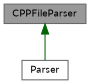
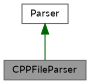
edge "Parser" -> "CPPFileParser": reversed
